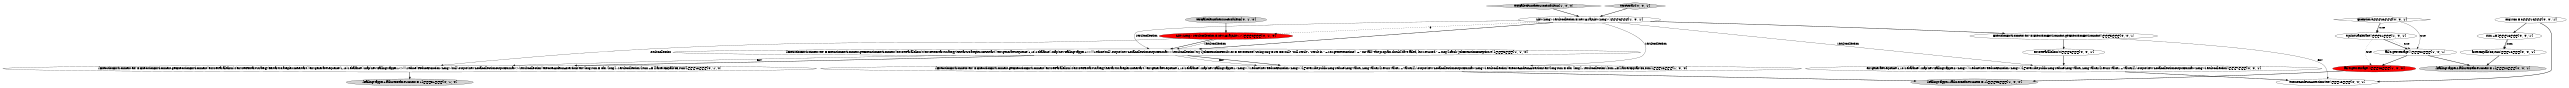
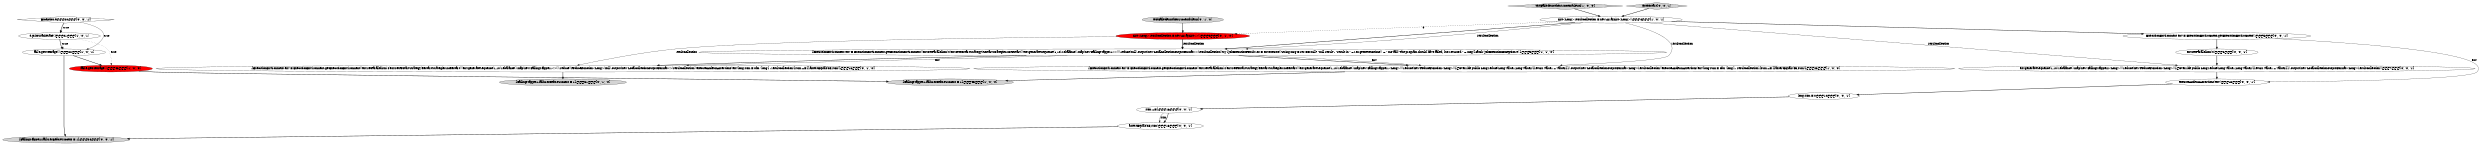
edge "long sum = 0@@@14@@@['0', '0', '1']" -> "executeAndRunAssertions(env)@@@13@@@['0', '0', '1']": reversed
